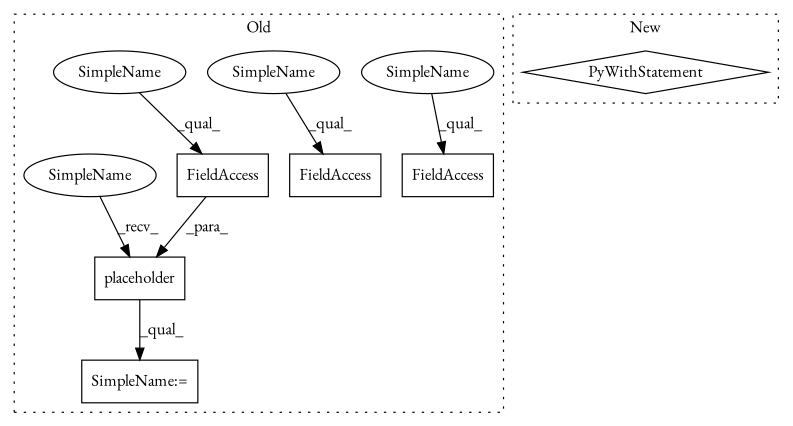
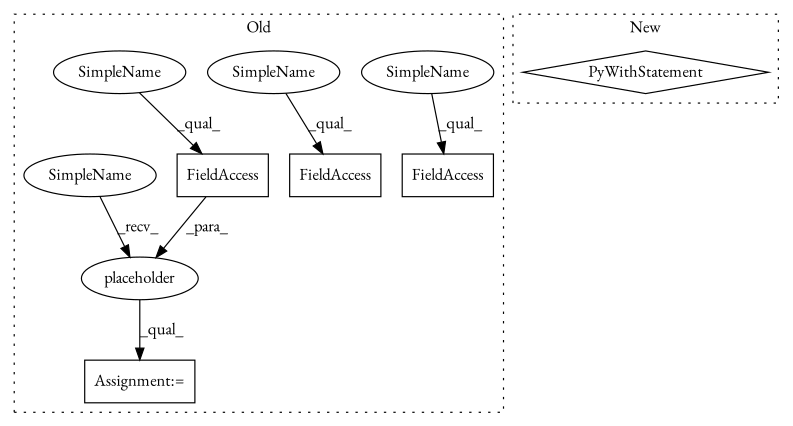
node "placeholder": shape box -> ellipse
node "SimpleName:=": label "SimpleName:=" -> "Assignment:="
